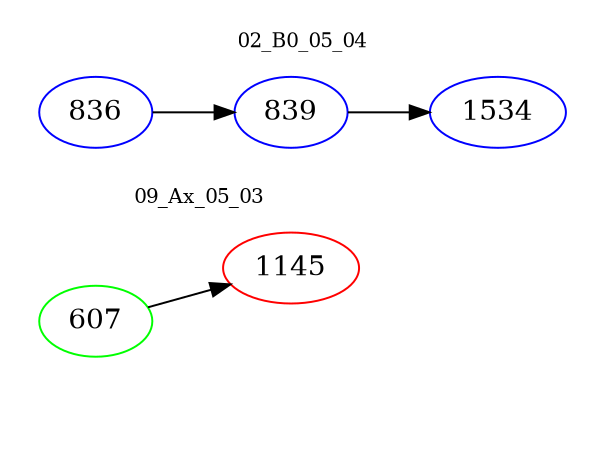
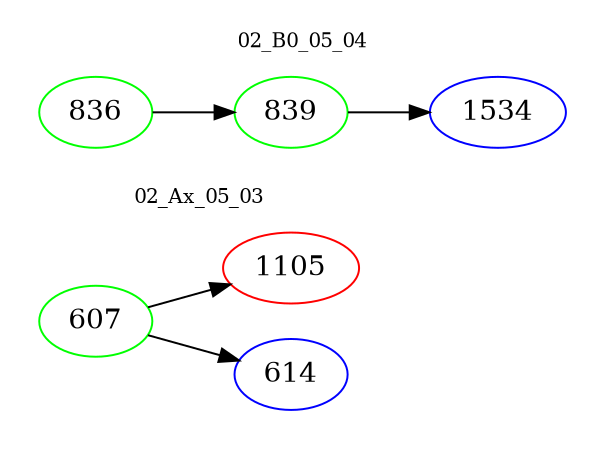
node "836": color blue -> green
node "839": color blue -> green
cluster "09_Ax_05_03": label "09_Ax_05_03" -> "02_Ax_05_03"
node "1145": label "1145" -> "1105"
node "614": added
